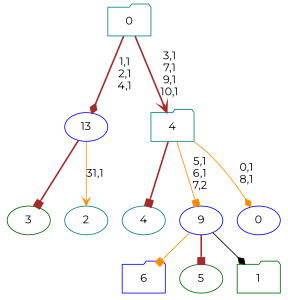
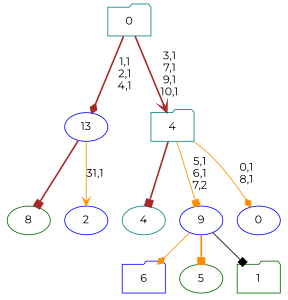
node "3": label "3" -> "8"
node "2": color teal -> blue
edge "9" -> "6": arrowhead box -> diamond
edge "9" -> "5": color brown -> darkorange
edge "9" -> "1": arrowhead diamond -> box
